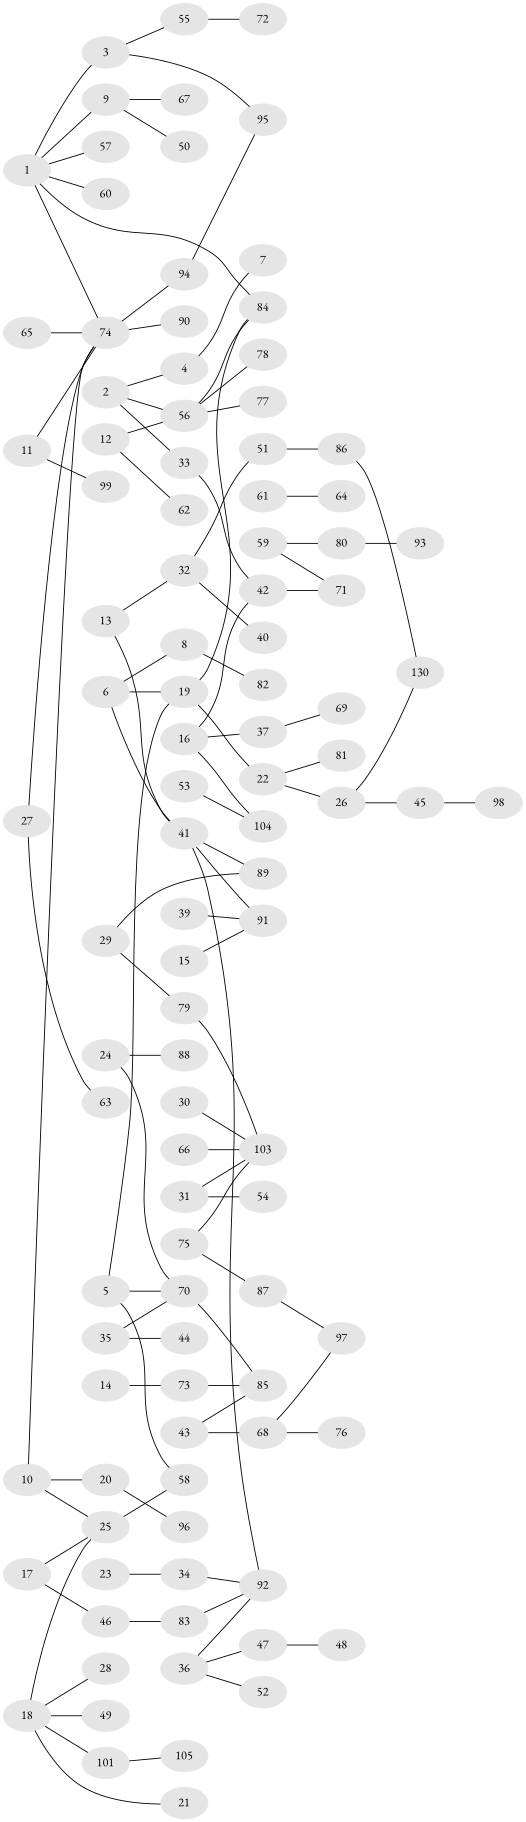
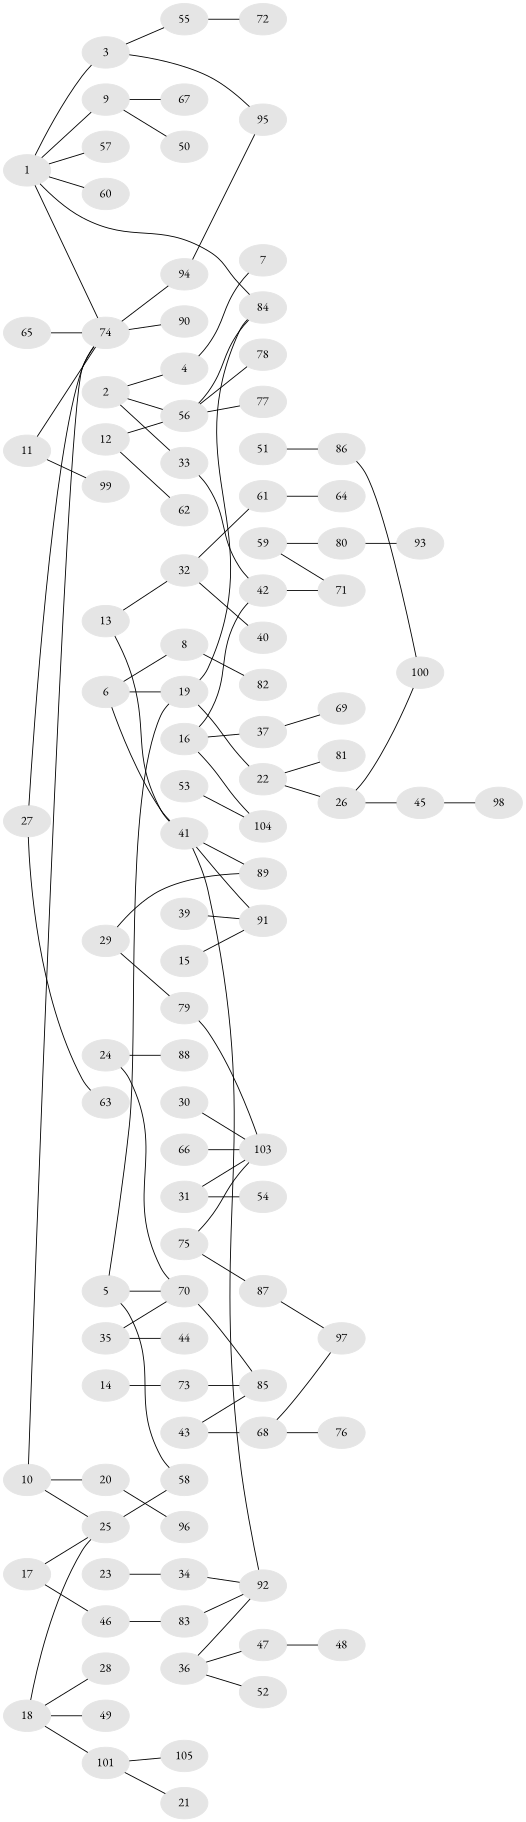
edge "51" -- "32": now "61" -- "32"
node "130": label "130" -> "100"
edge "18" -- "21": now "101" -- "21"
